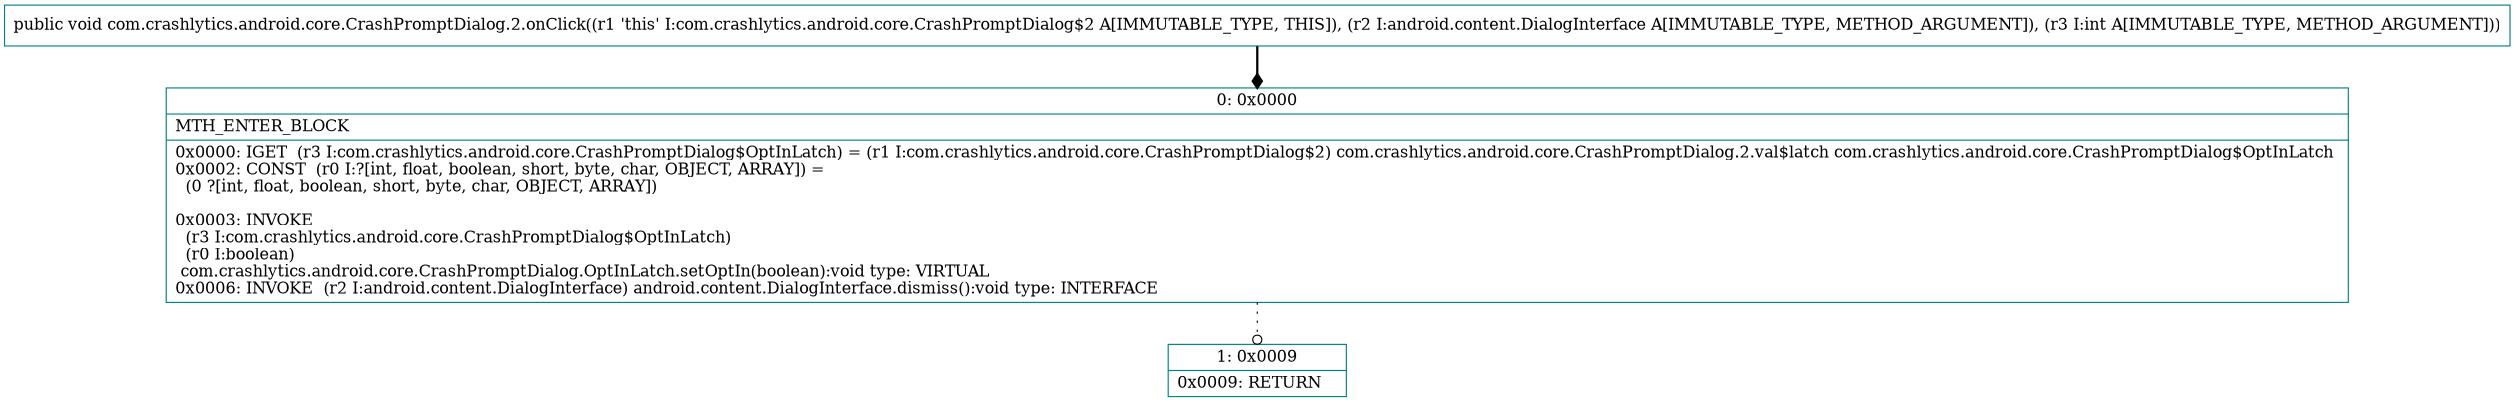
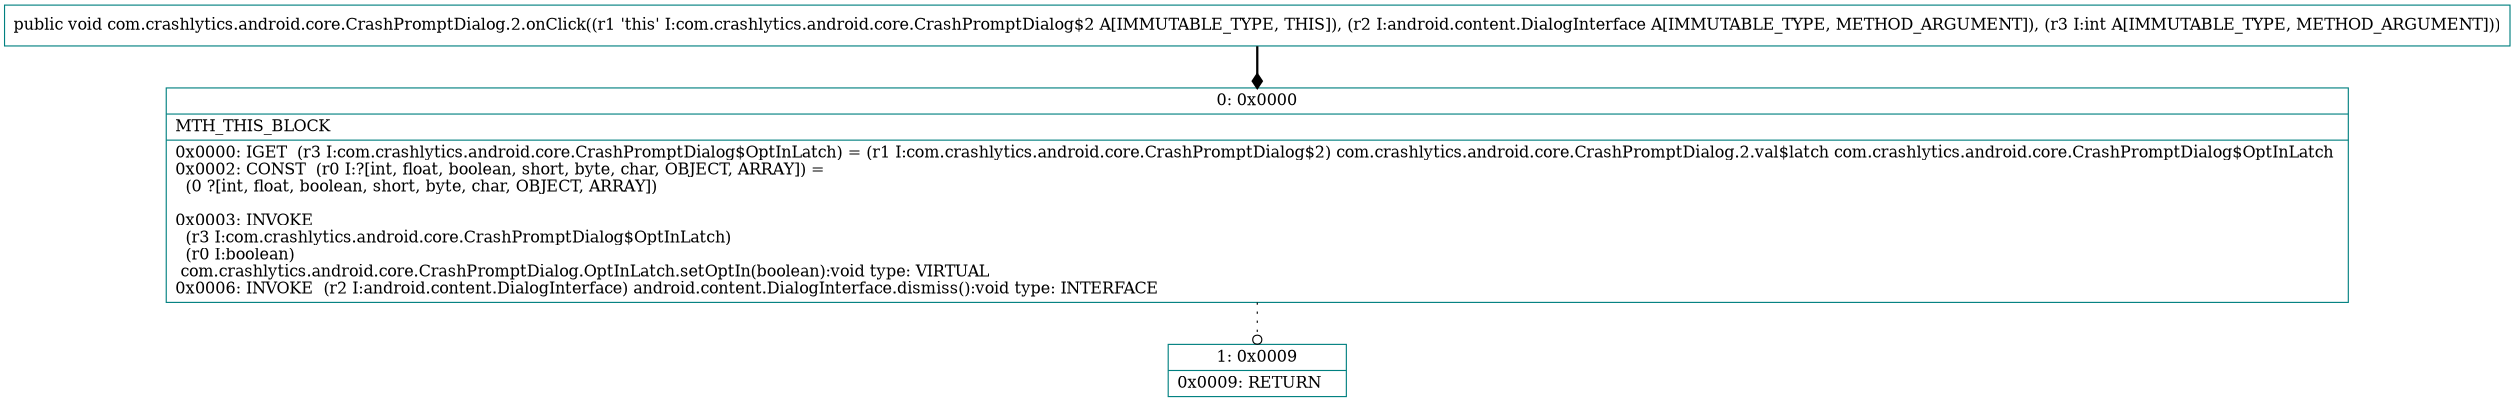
node "0: 0x0000": text "MTH_ENTER_BLOCK" -> "MTH_THIS_BLOCK"
